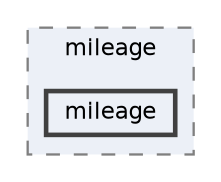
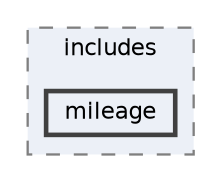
cluster "mileage": label "mileage" -> "includes"
